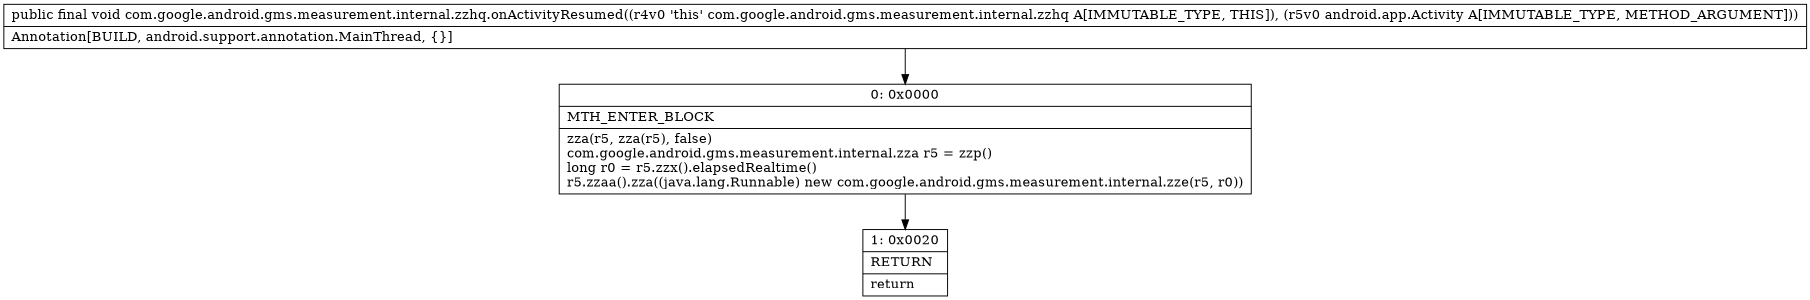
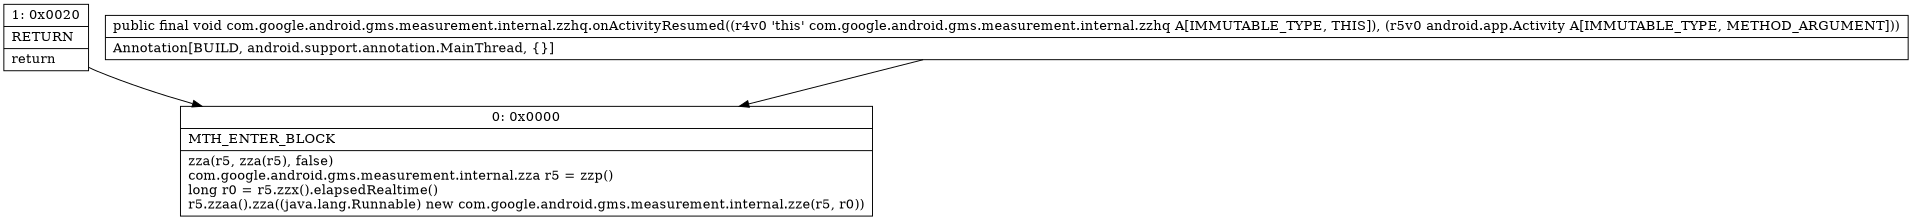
edge "0: 0x0000" -> "1: 0x0020": reversed
